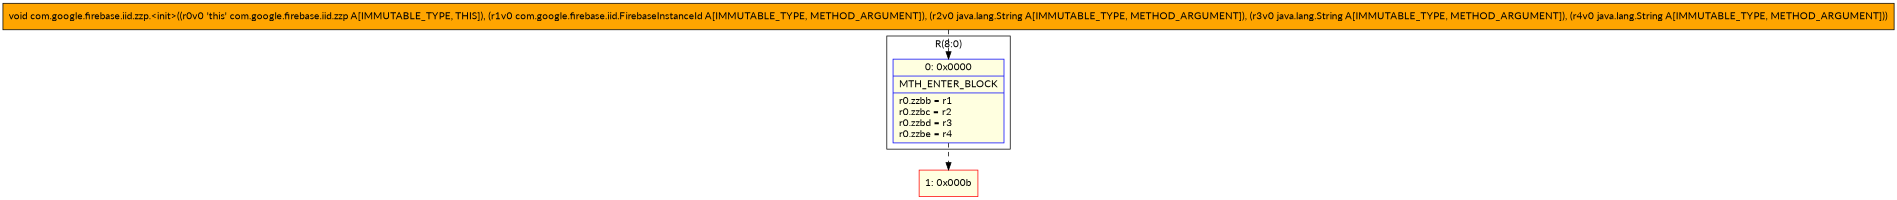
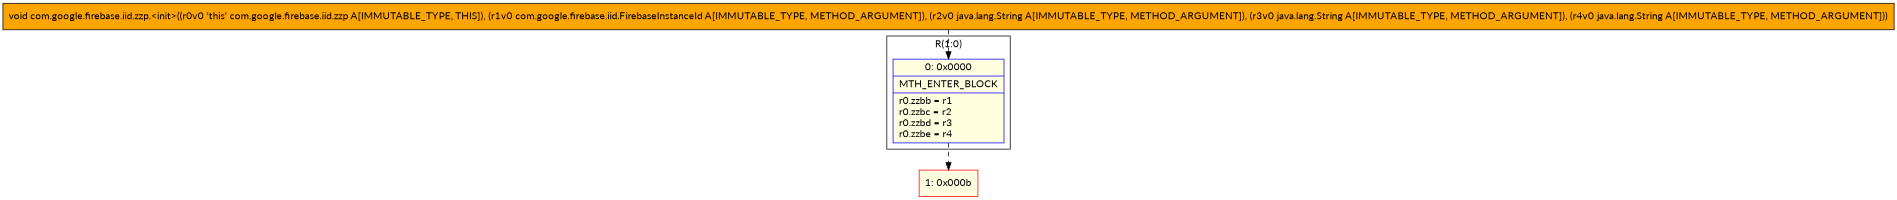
cluster "R(8:0)": label "R(8:0)" -> "R(1:0)"
